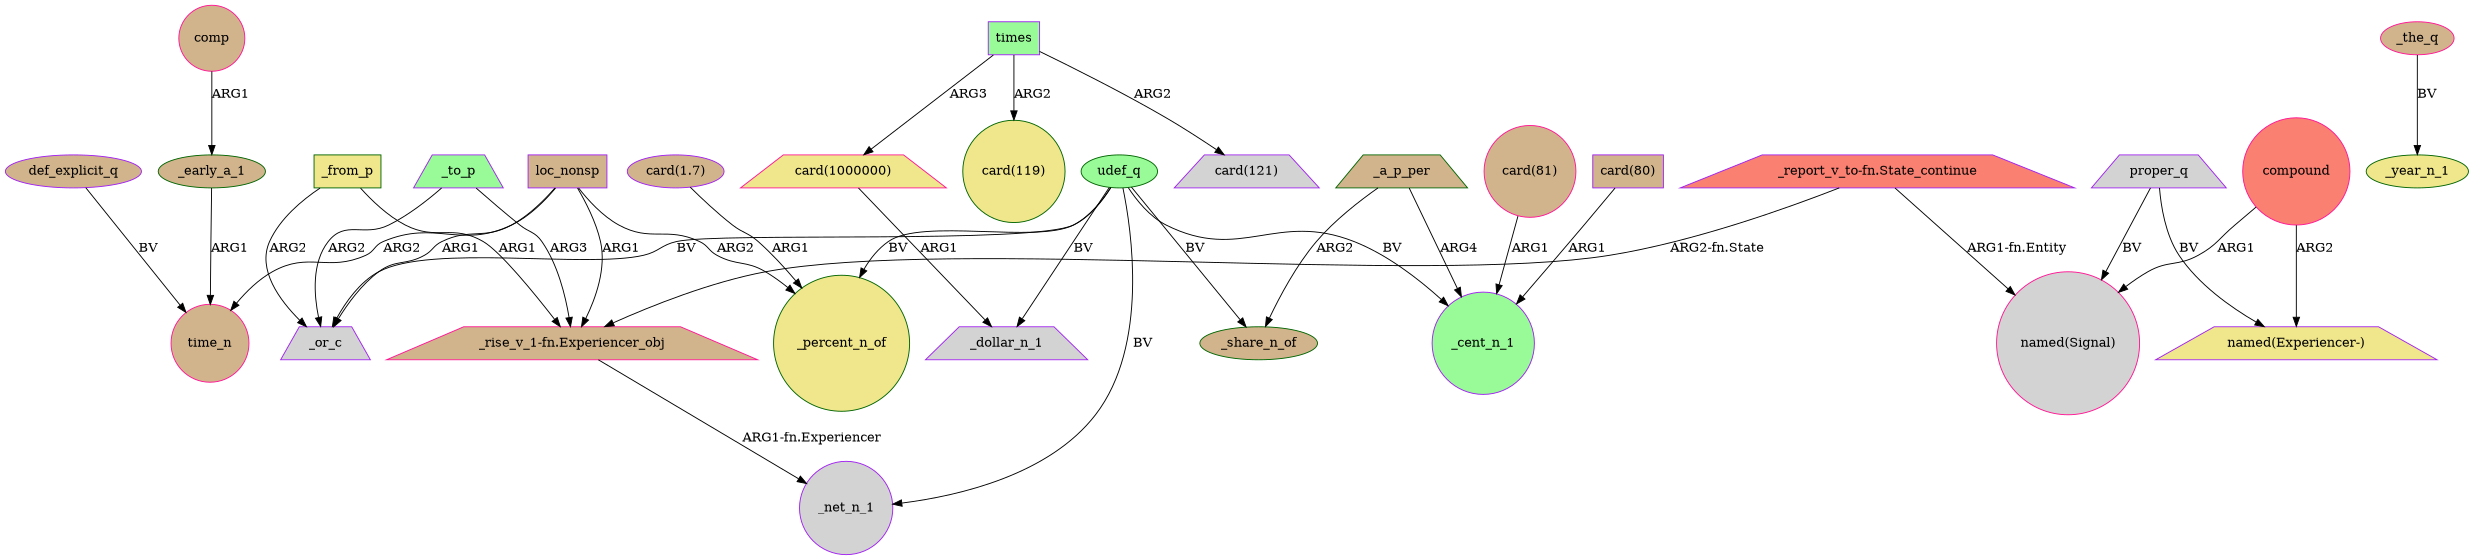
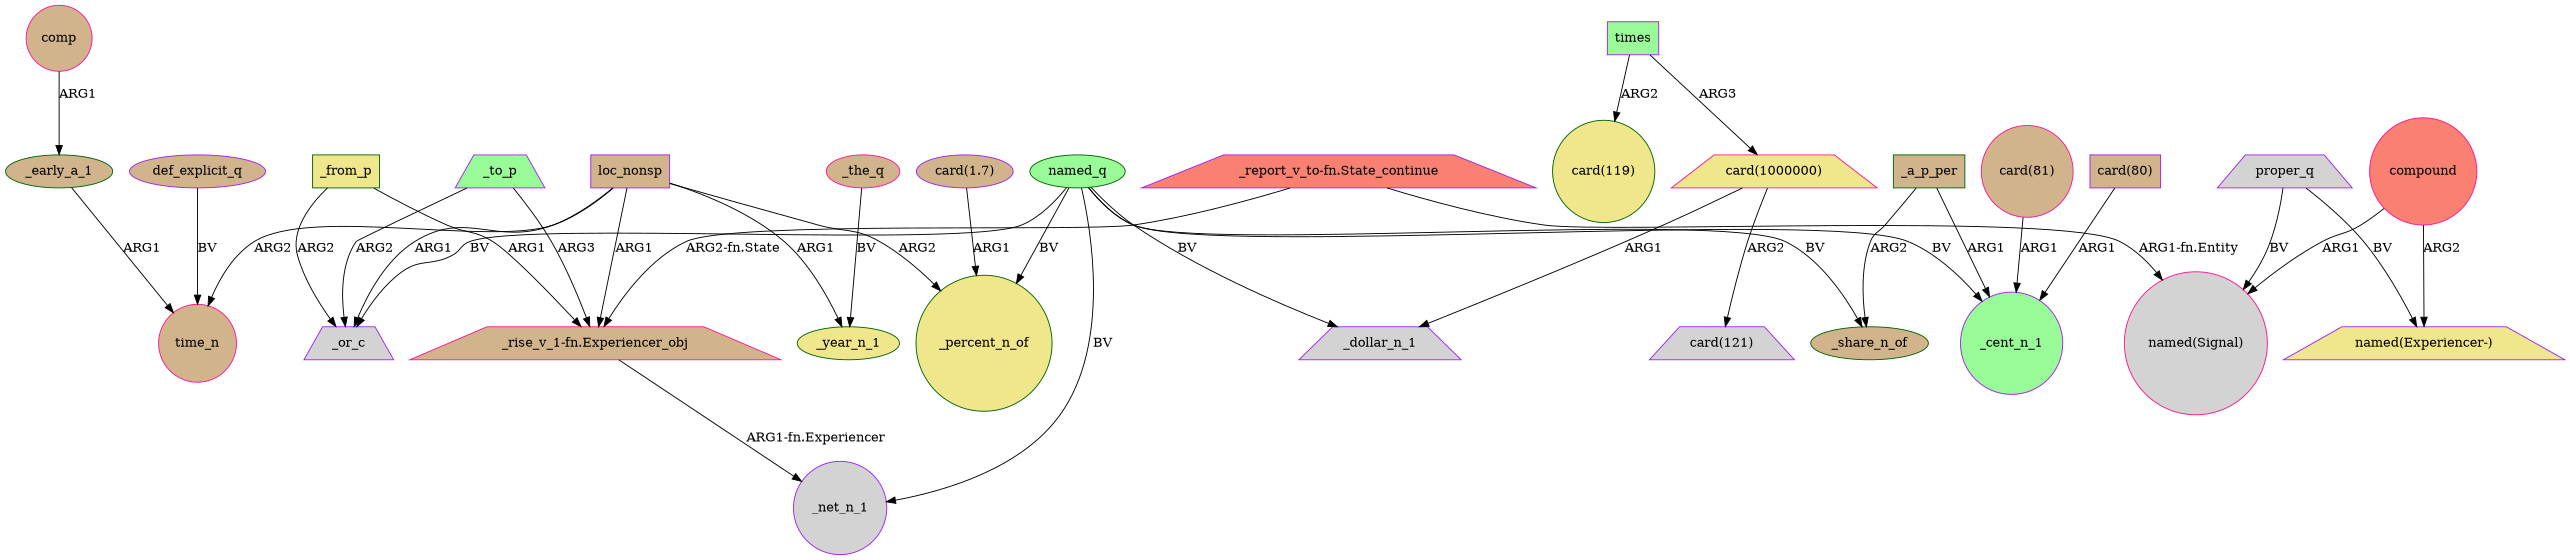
edge "times" -> "card(121)": now "card(1000000)" -> "card(121)"
node "udef_q": label "udef_q" -> "named_q"
node "_a_p_per": shape trapezium -> box
edge "loc_nonsp" -> "_year_n_1": added, label "ARG1"
edge "_a_p_per" -> "_cent_n_1": label "ARG4" -> "ARG1"
